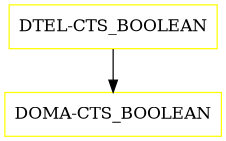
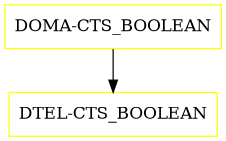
edge "DTEL-CTS_BOOLEAN" -> "DOMA-CTS_BOOLEAN": reversed
